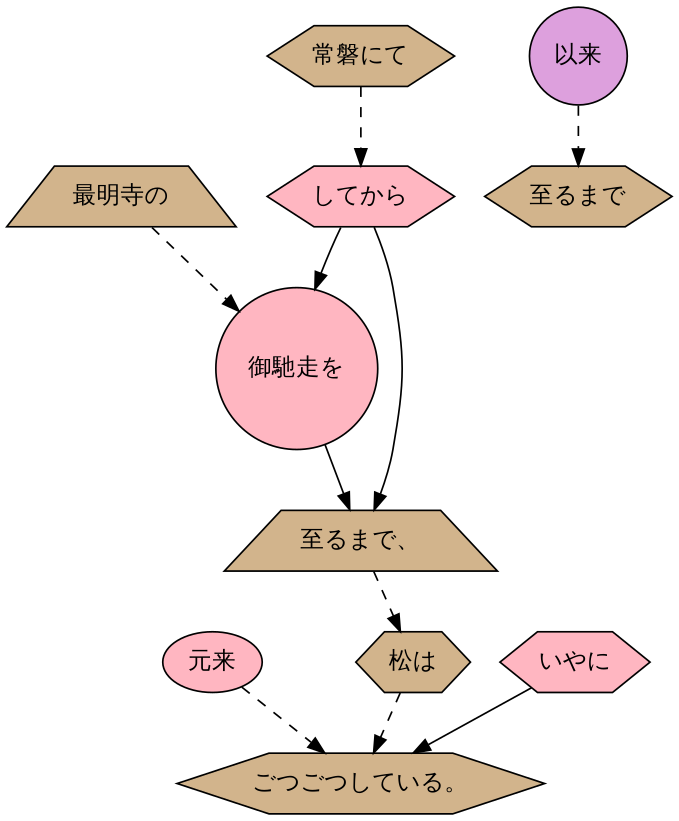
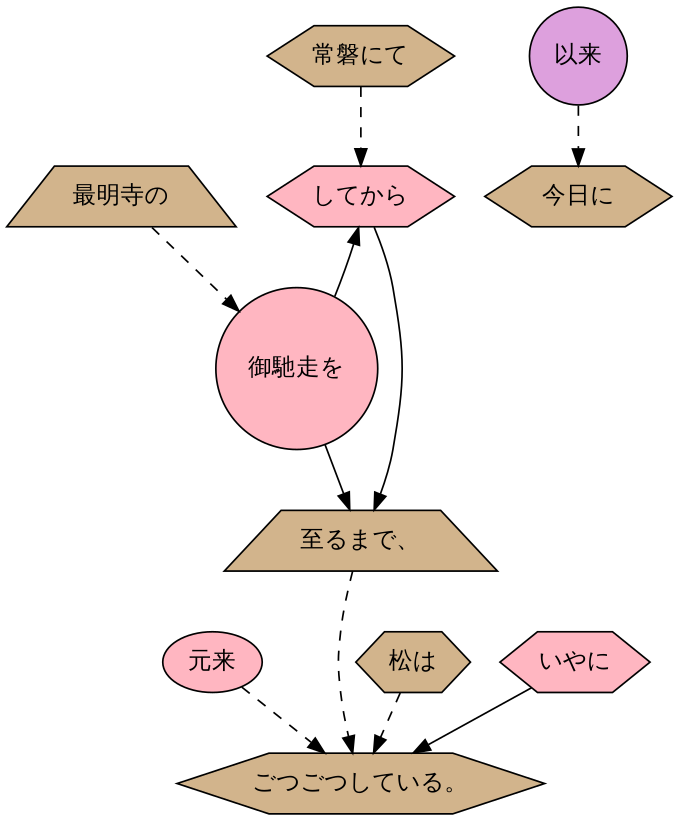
node "至るまで": label "至るまで" -> "今日に"
edge "してから" -> "御馳走を": reversed
edge "至るまで、" -> "松は": now "至るまで、" -> "ごつごつしている。"
